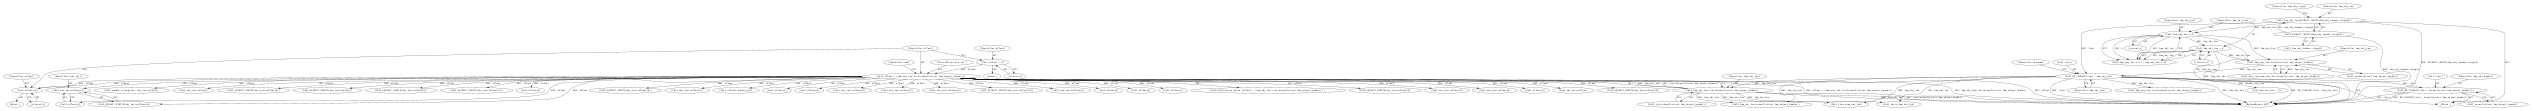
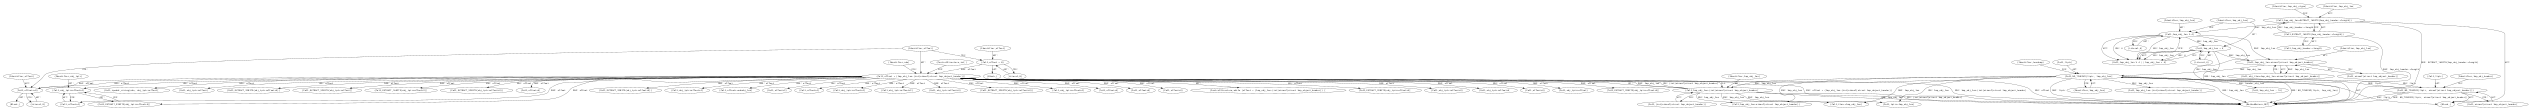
edge "(Call,lmp_obj_len=EXTRACT_16BITS(lmp_obj_header->length))" -> "(Call,ND_TCHECK2(*tptr, lmp_obj_len))": now "(Call,ND_TCHECK2(*tptr, sizeof(struct lmp_object_header)))" -> "(Call,ND_TCHECK2(*tptr, lmp_obj_len))"
